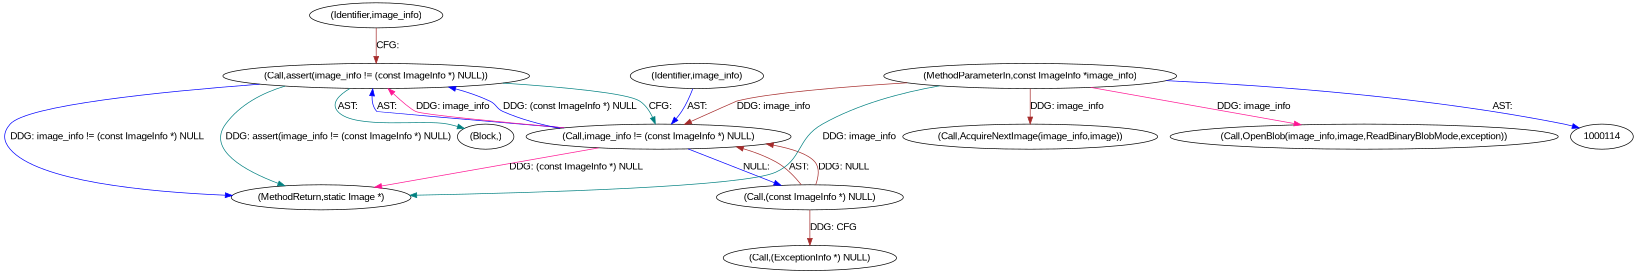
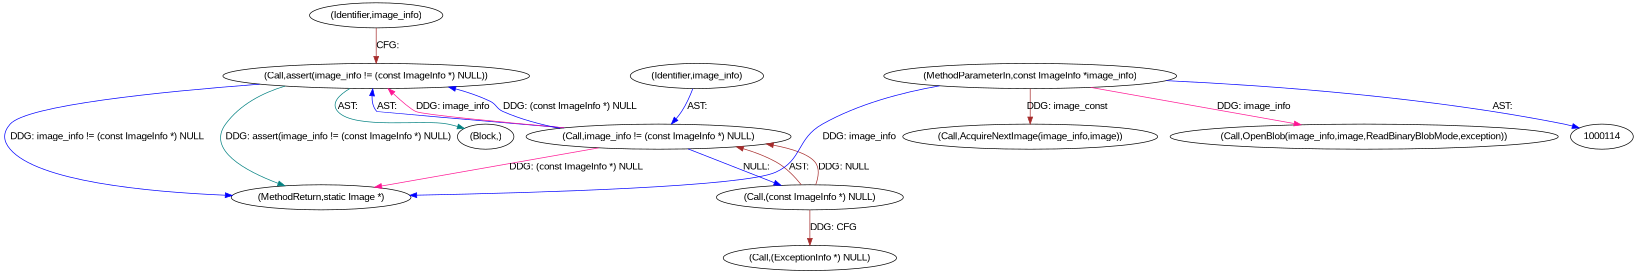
edge "(Call,assert(image_info != (const ImageInfo *) NULL))" -> "(Call,image_info != (const ImageInfo *) NULL)": removed, label "CFG:"
edge "(MethodParameterIn,const ImageInfo *image_info)" -> "(Call,image_info != (const ImageInfo *) NULL)": removed, label "DDG: image_info"
edge "(MethodParameterIn,const ImageInfo *image_info)" -> "(Call,AcquireNextImage(image_info,image))": label "DDG: image_info" -> "DDG: image_const"
edge "(MethodParameterIn,const ImageInfo *image_info)" -> "(MethodReturn,static Image *)": color teal -> blue
